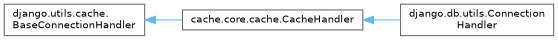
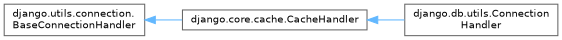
node "django.utils.cache. BaseConnectionHandler": label "django.utils.cache. BaseConnectionHandler" -> "django.utils.connection. BaseConnectionHandler"
node "cache.core.cache.CacheHandler": label "cache.core.cache.CacheHandler" -> "django.core.cache.CacheHandler"
